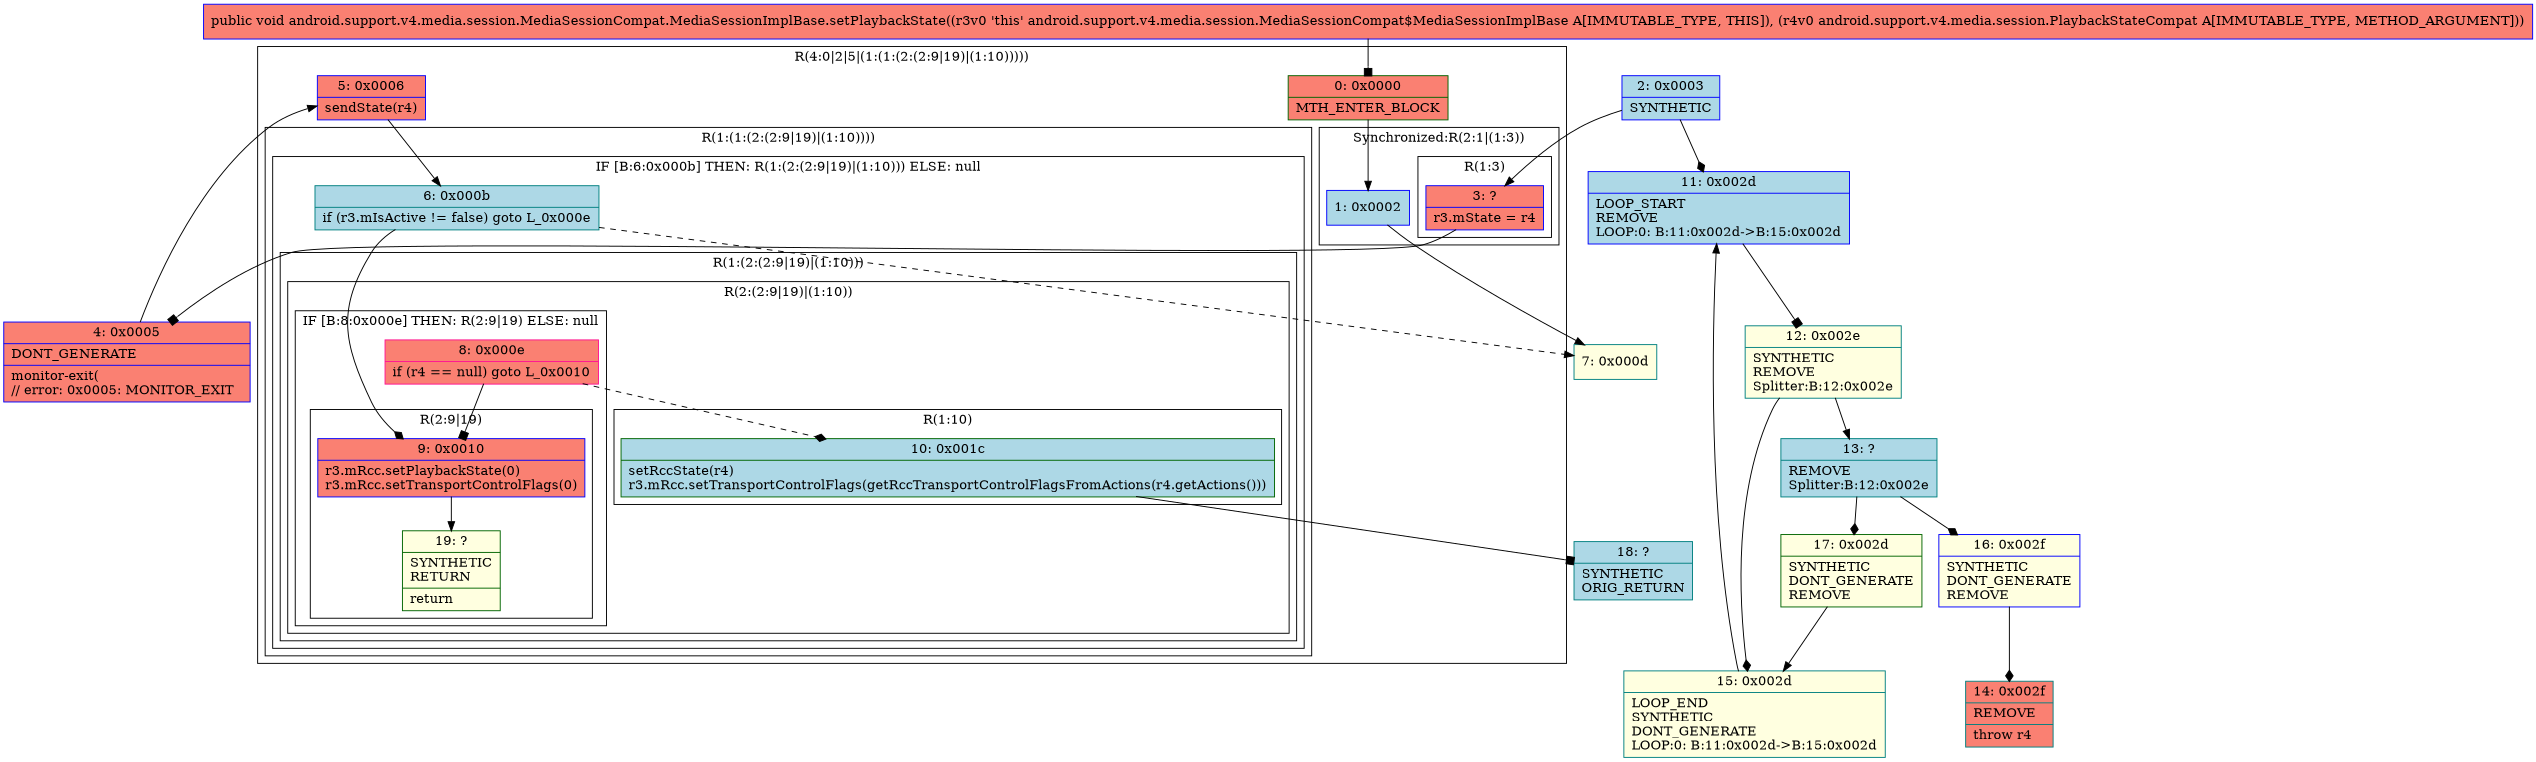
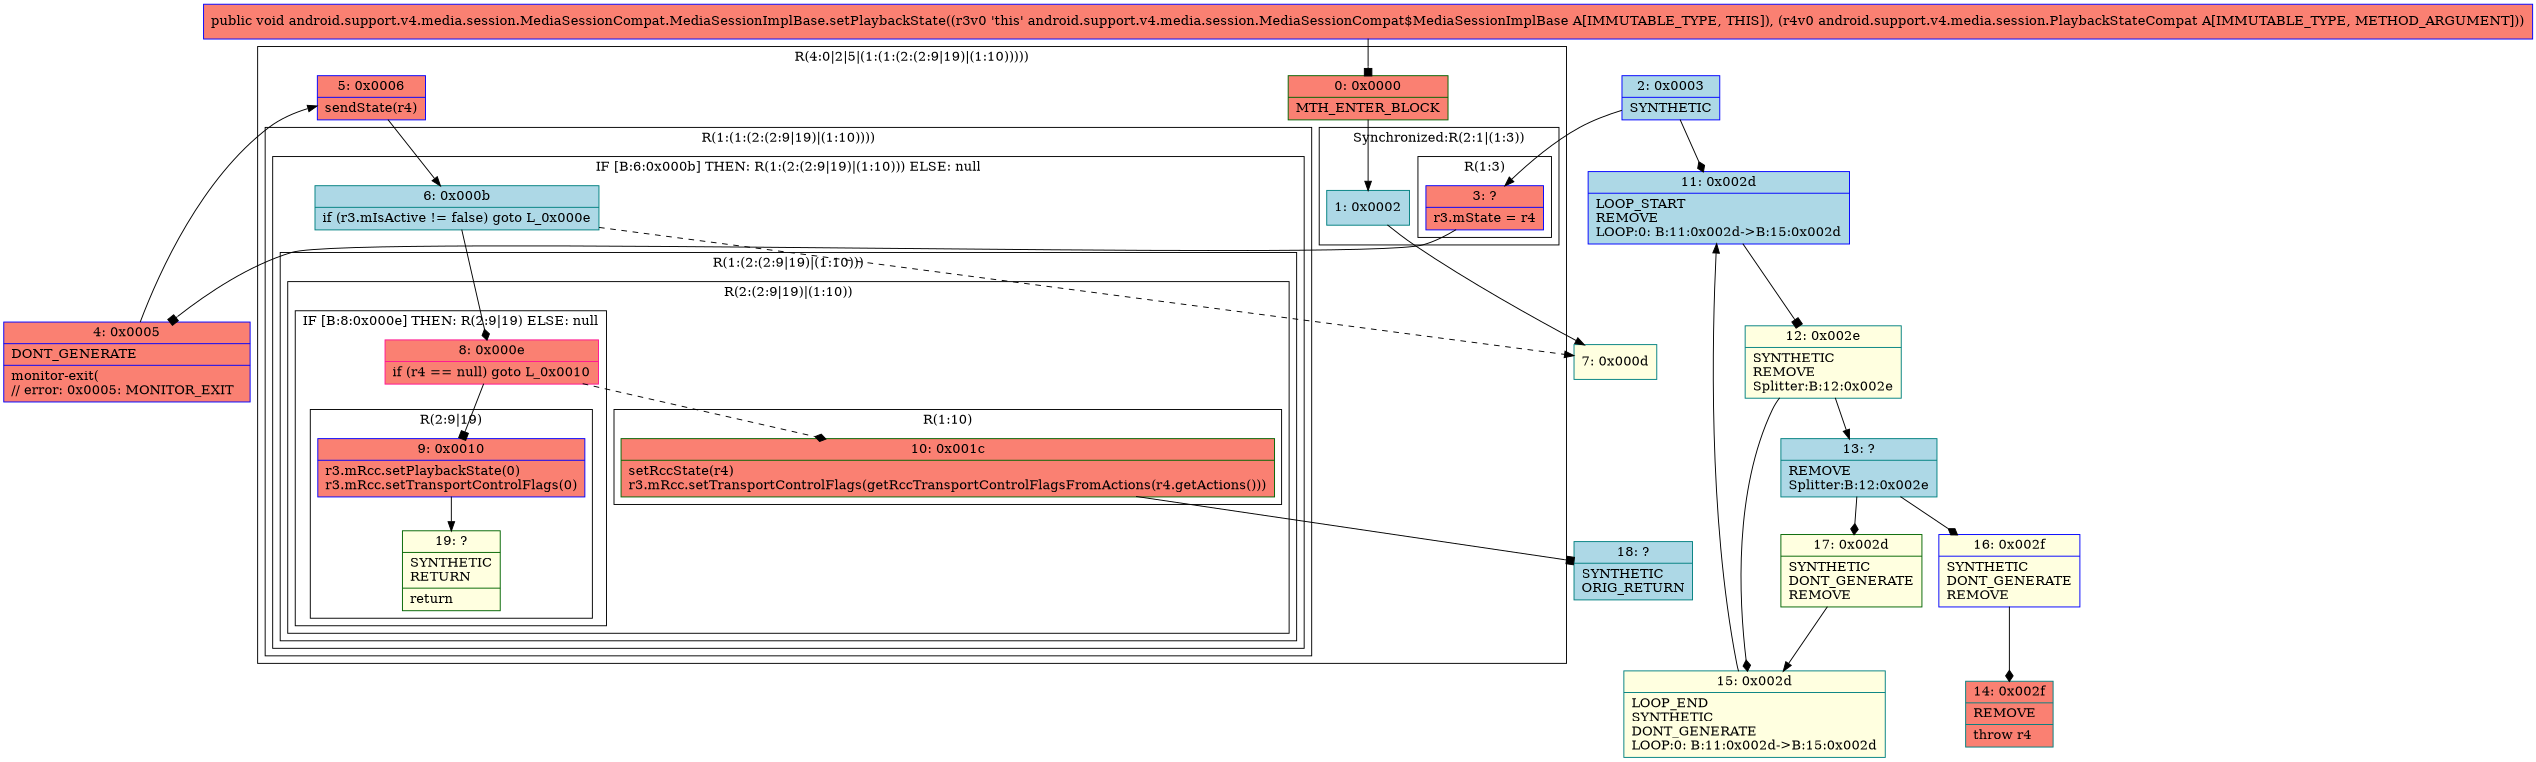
node "1: 0x0002": color blue -> teal
edge "6: 0x000b" -> "9: 0x0010": now "6: 0x000b" -> "8: 0x000e"
node "10: 0x001c": fillcolor lightblue -> salmon
